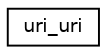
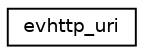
node "uri_uri": label "uri_uri" -> "evhttp_uri"
